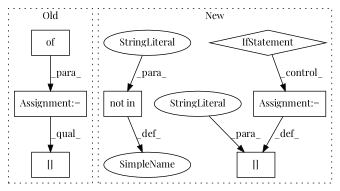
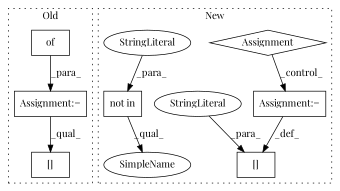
node "IfStatement": label "IfStatement" -> "Assignment"
edge "not in" -> "SimpleName": label "_def_" -> "_qual_"
